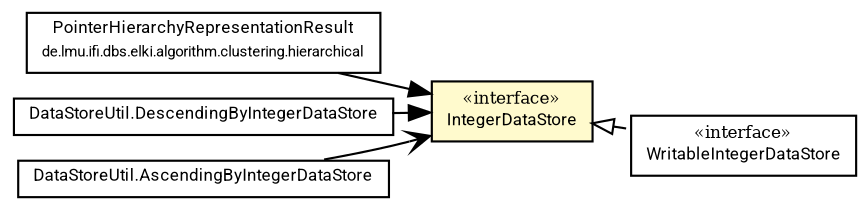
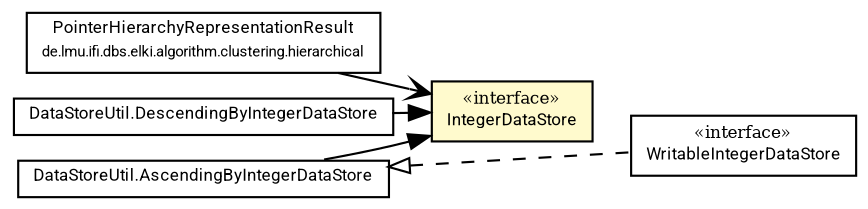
edge "PointerHierarchyRepresentationResult" -> "IntegerDataStore": arrowhead normal -> open
edge "WritableIntegerDataStore" -> "IntegerDataStore": now "WritableIntegerDataStore" -> "DataStoreUtil.AscendingByIntegerDataStore"
edge "DataStoreUtil.AscendingByIntegerDataStore" -> "IntegerDataStore": arrowhead open -> normal
